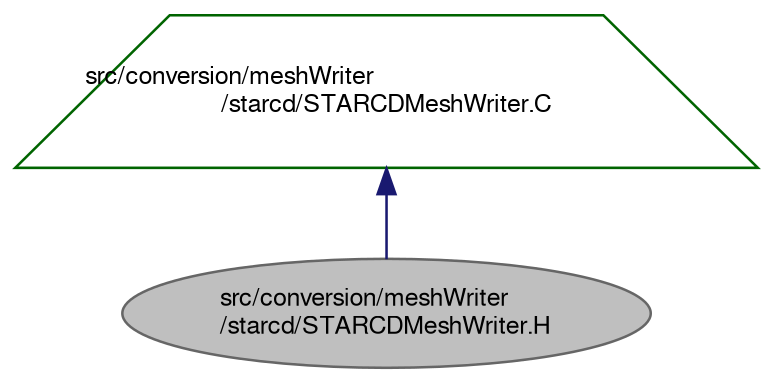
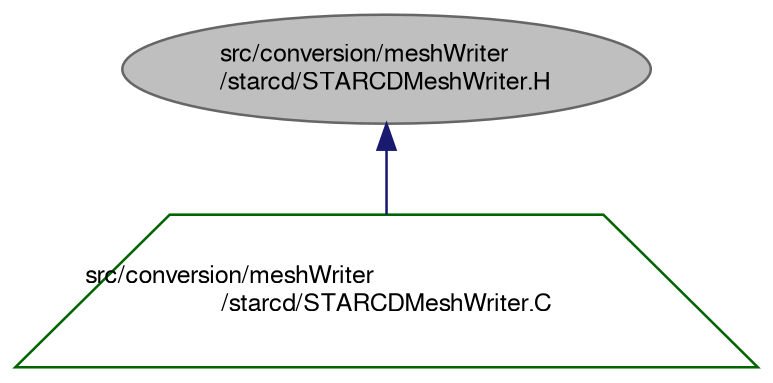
edge "src/conversion/meshWriter /starcd/STARCDMeshWriter.H" -> "src/conversion/meshWriter /starcd/STARCDMeshWriter.C": reversed
